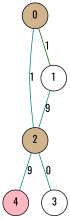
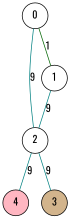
node "0": fillcolor tan -> white
edge "0" -- "2": label "1" -> "9"
node "2": fillcolor tan -> white
edge "2" -- "3": label "0" -> "9"
node "3": fillcolor white -> tan
